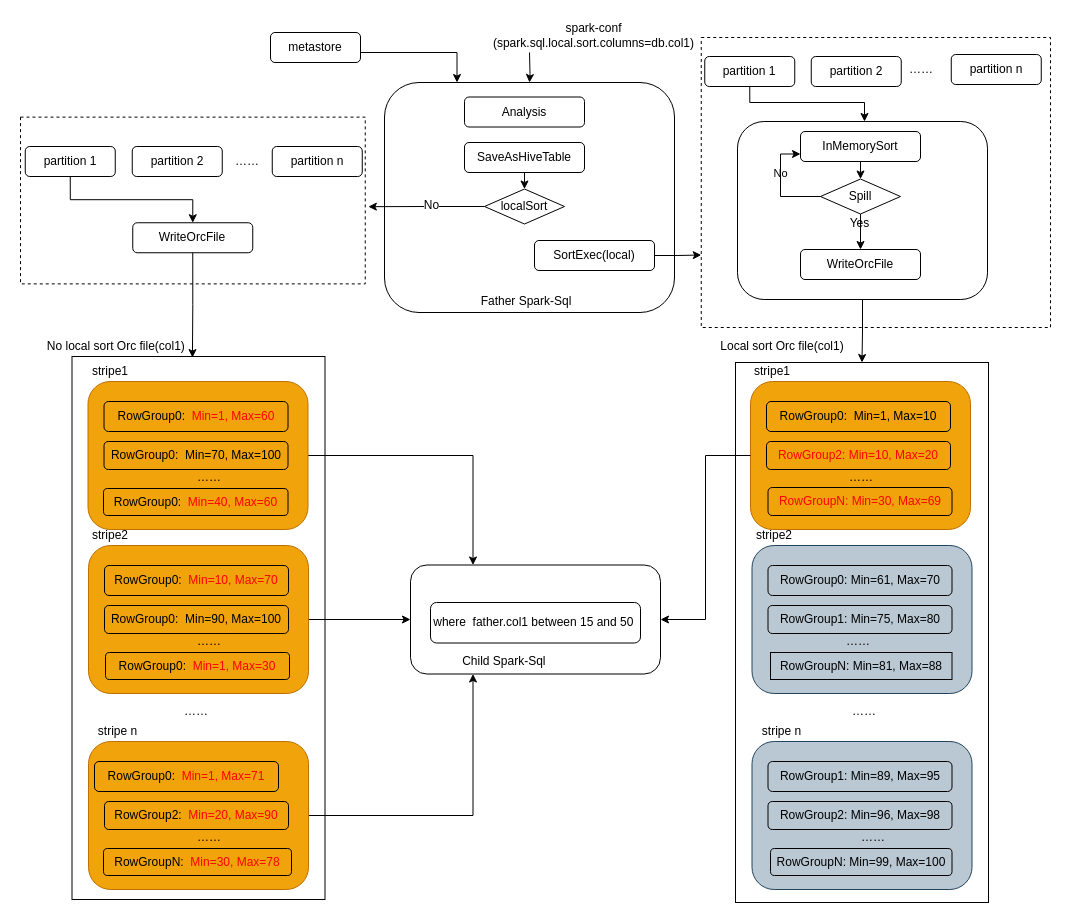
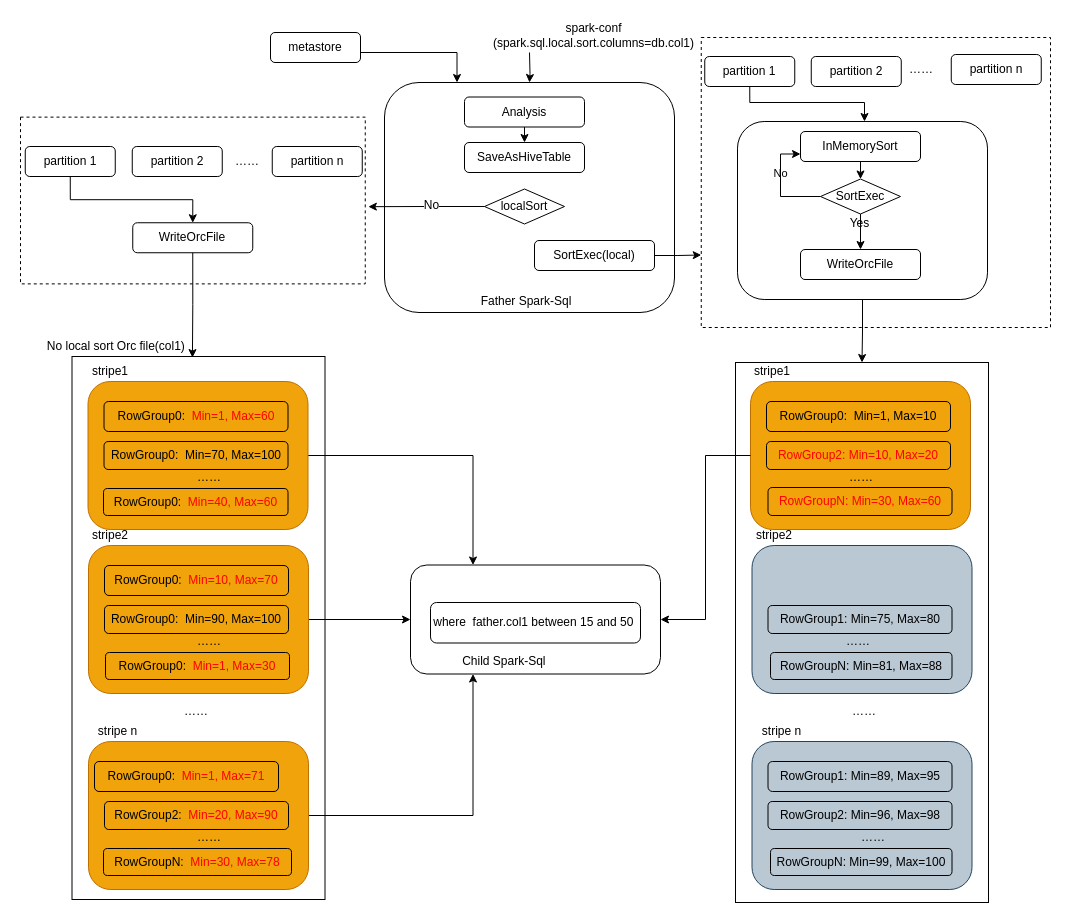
edge "Analysis" -> "SaveAsHiveTable": added
edge "SaveAsHiveTable" -> "localSort": removed
node "Spill": label "Spill" -> "SortExec"
node "Local sort Orc file(col1)": removed
node "RowGroupN: Min=30, Max=69": label "RowGroupN: Min=30, Max=69" -> "RowGroupN: Min=30, Max=60"
node "RowGroup0: Min=61, Max=70": removed
node "RowGroupN: Min=81, Max=88": shape rectangle -> rounded rectangle
